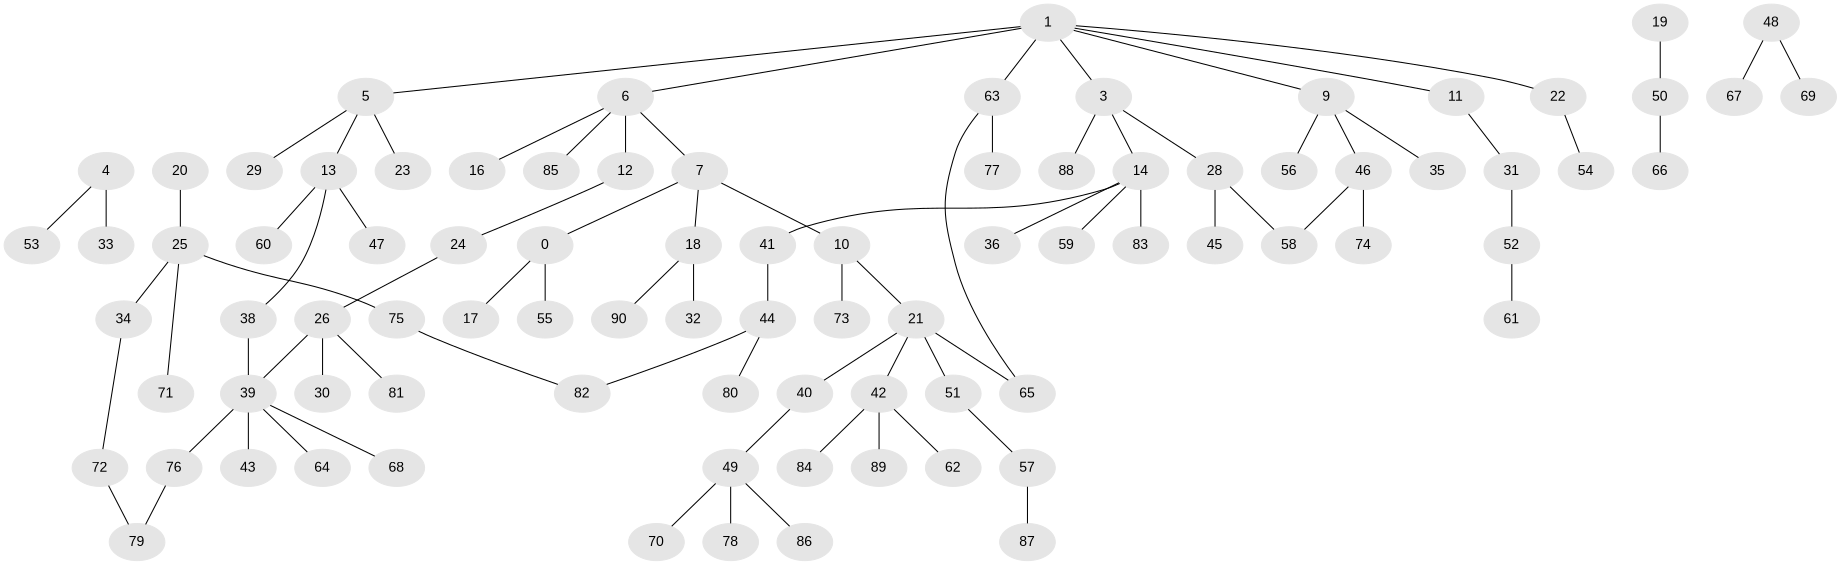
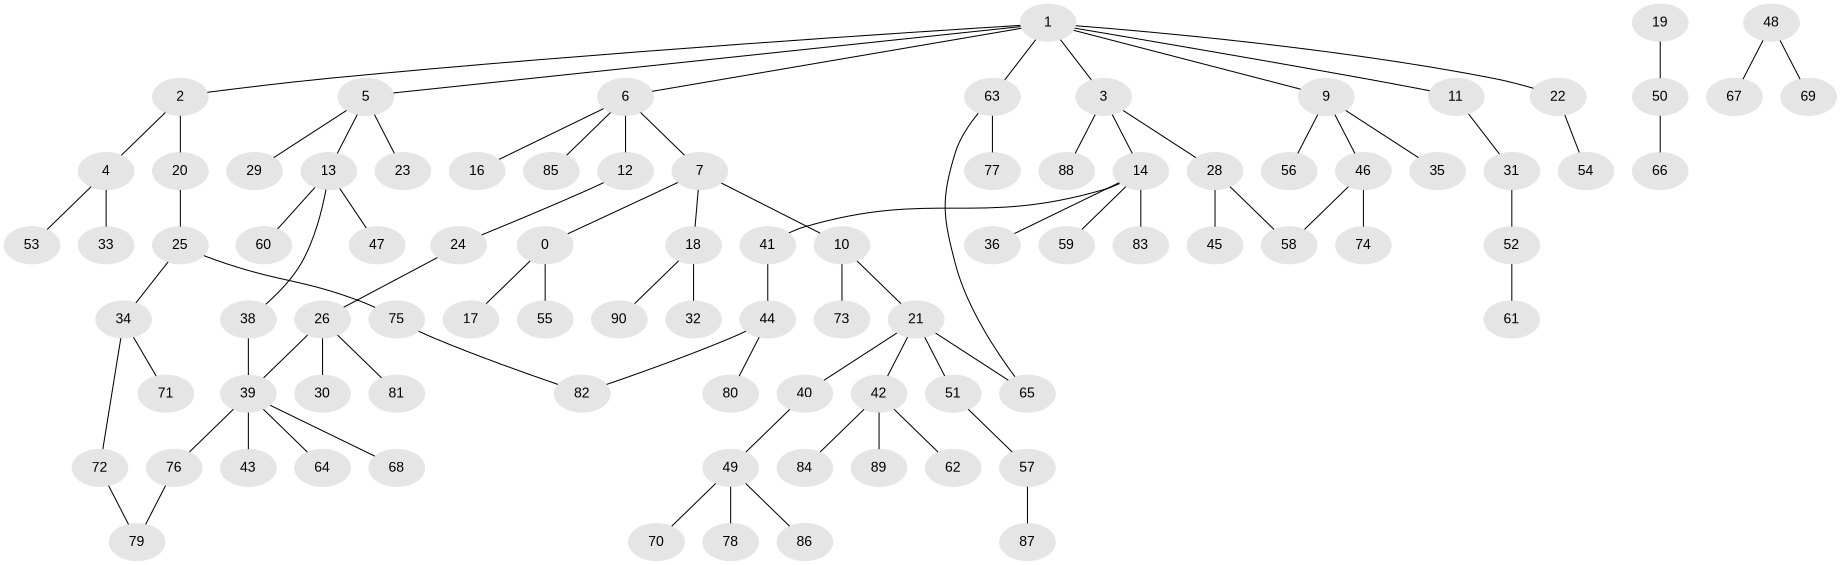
node "2": added
edge "25" -- "71": now "34" -- "71"
